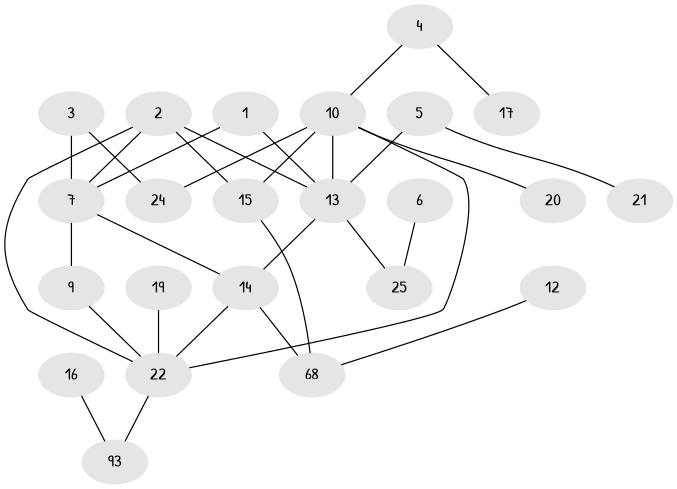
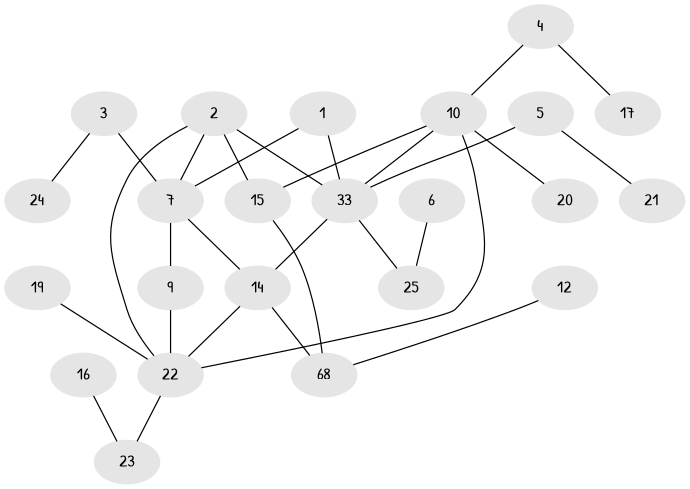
edge "10" -- "24": removed
node "13": label "13" -> "33"
node "93": label "93" -> "23"
